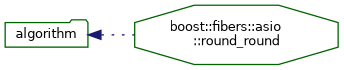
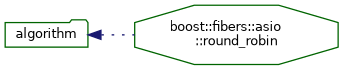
node "boost::fibers::asio ::round_round": label "boost::fibers::asio ::round_round" -> "boost::fibers::asio ::round_robin"
